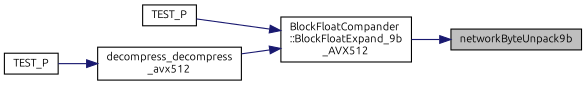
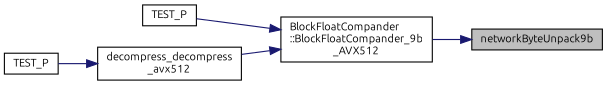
node "BlockFloatCompander ::BlockFloatExpand_9b _AVX512": label "BlockFloatCompander ::BlockFloatExpand_9b _AVX512" -> "BlockFloatCompander ::BlockFloatCompander_9b _AVX512"
